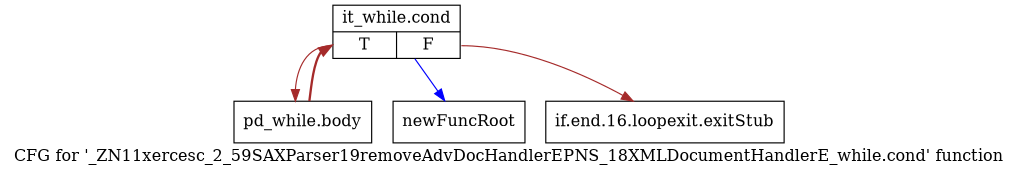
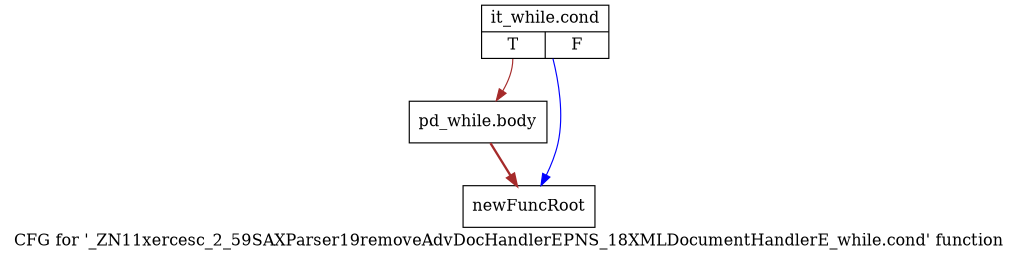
edge "pd_while.body" -> "it_while.cond": now "pd_while.body" -> "newFuncRoot"
node "if.end.16.loopexit.exitStub": removed
